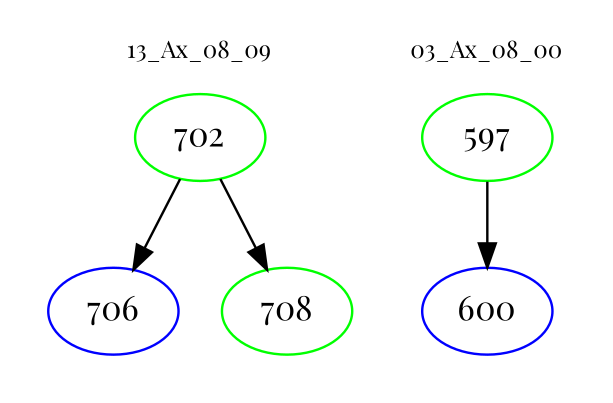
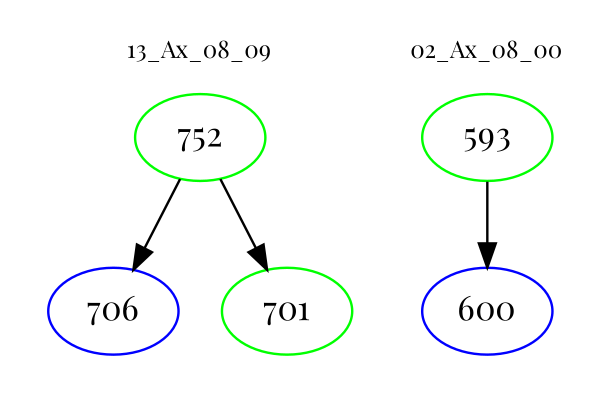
cluster "03_Ax_08_00": label "03_Ax_08_00" -> "02_Ax_08_00"
node "702": label "702" -> "752"
node "597": label "597" -> "593"
node "708": label "708" -> "701"
